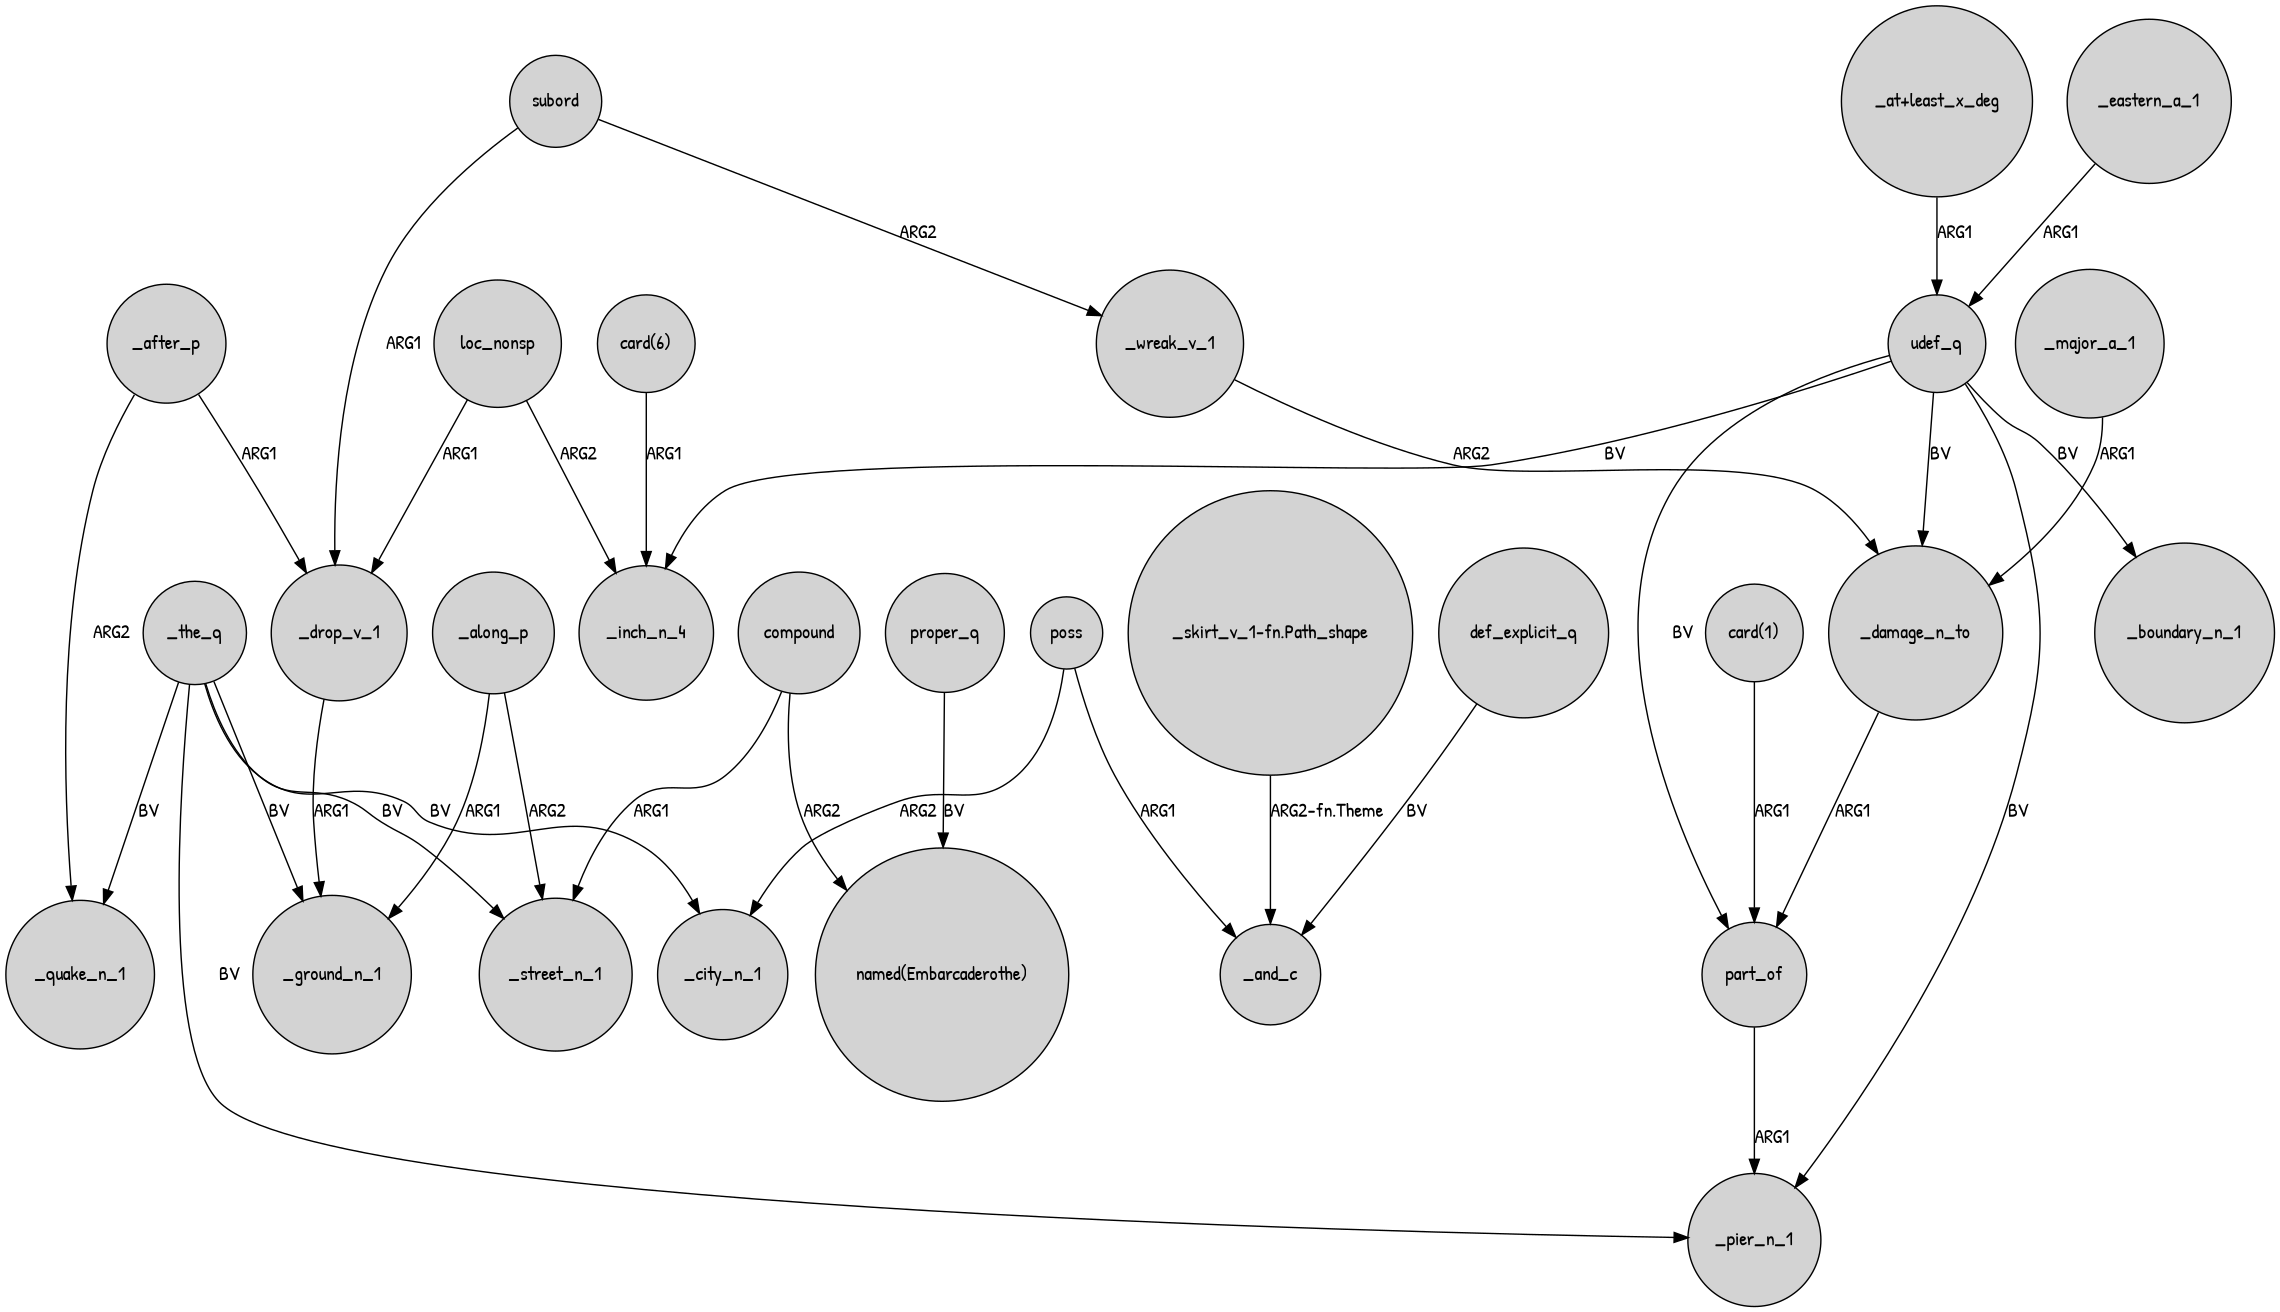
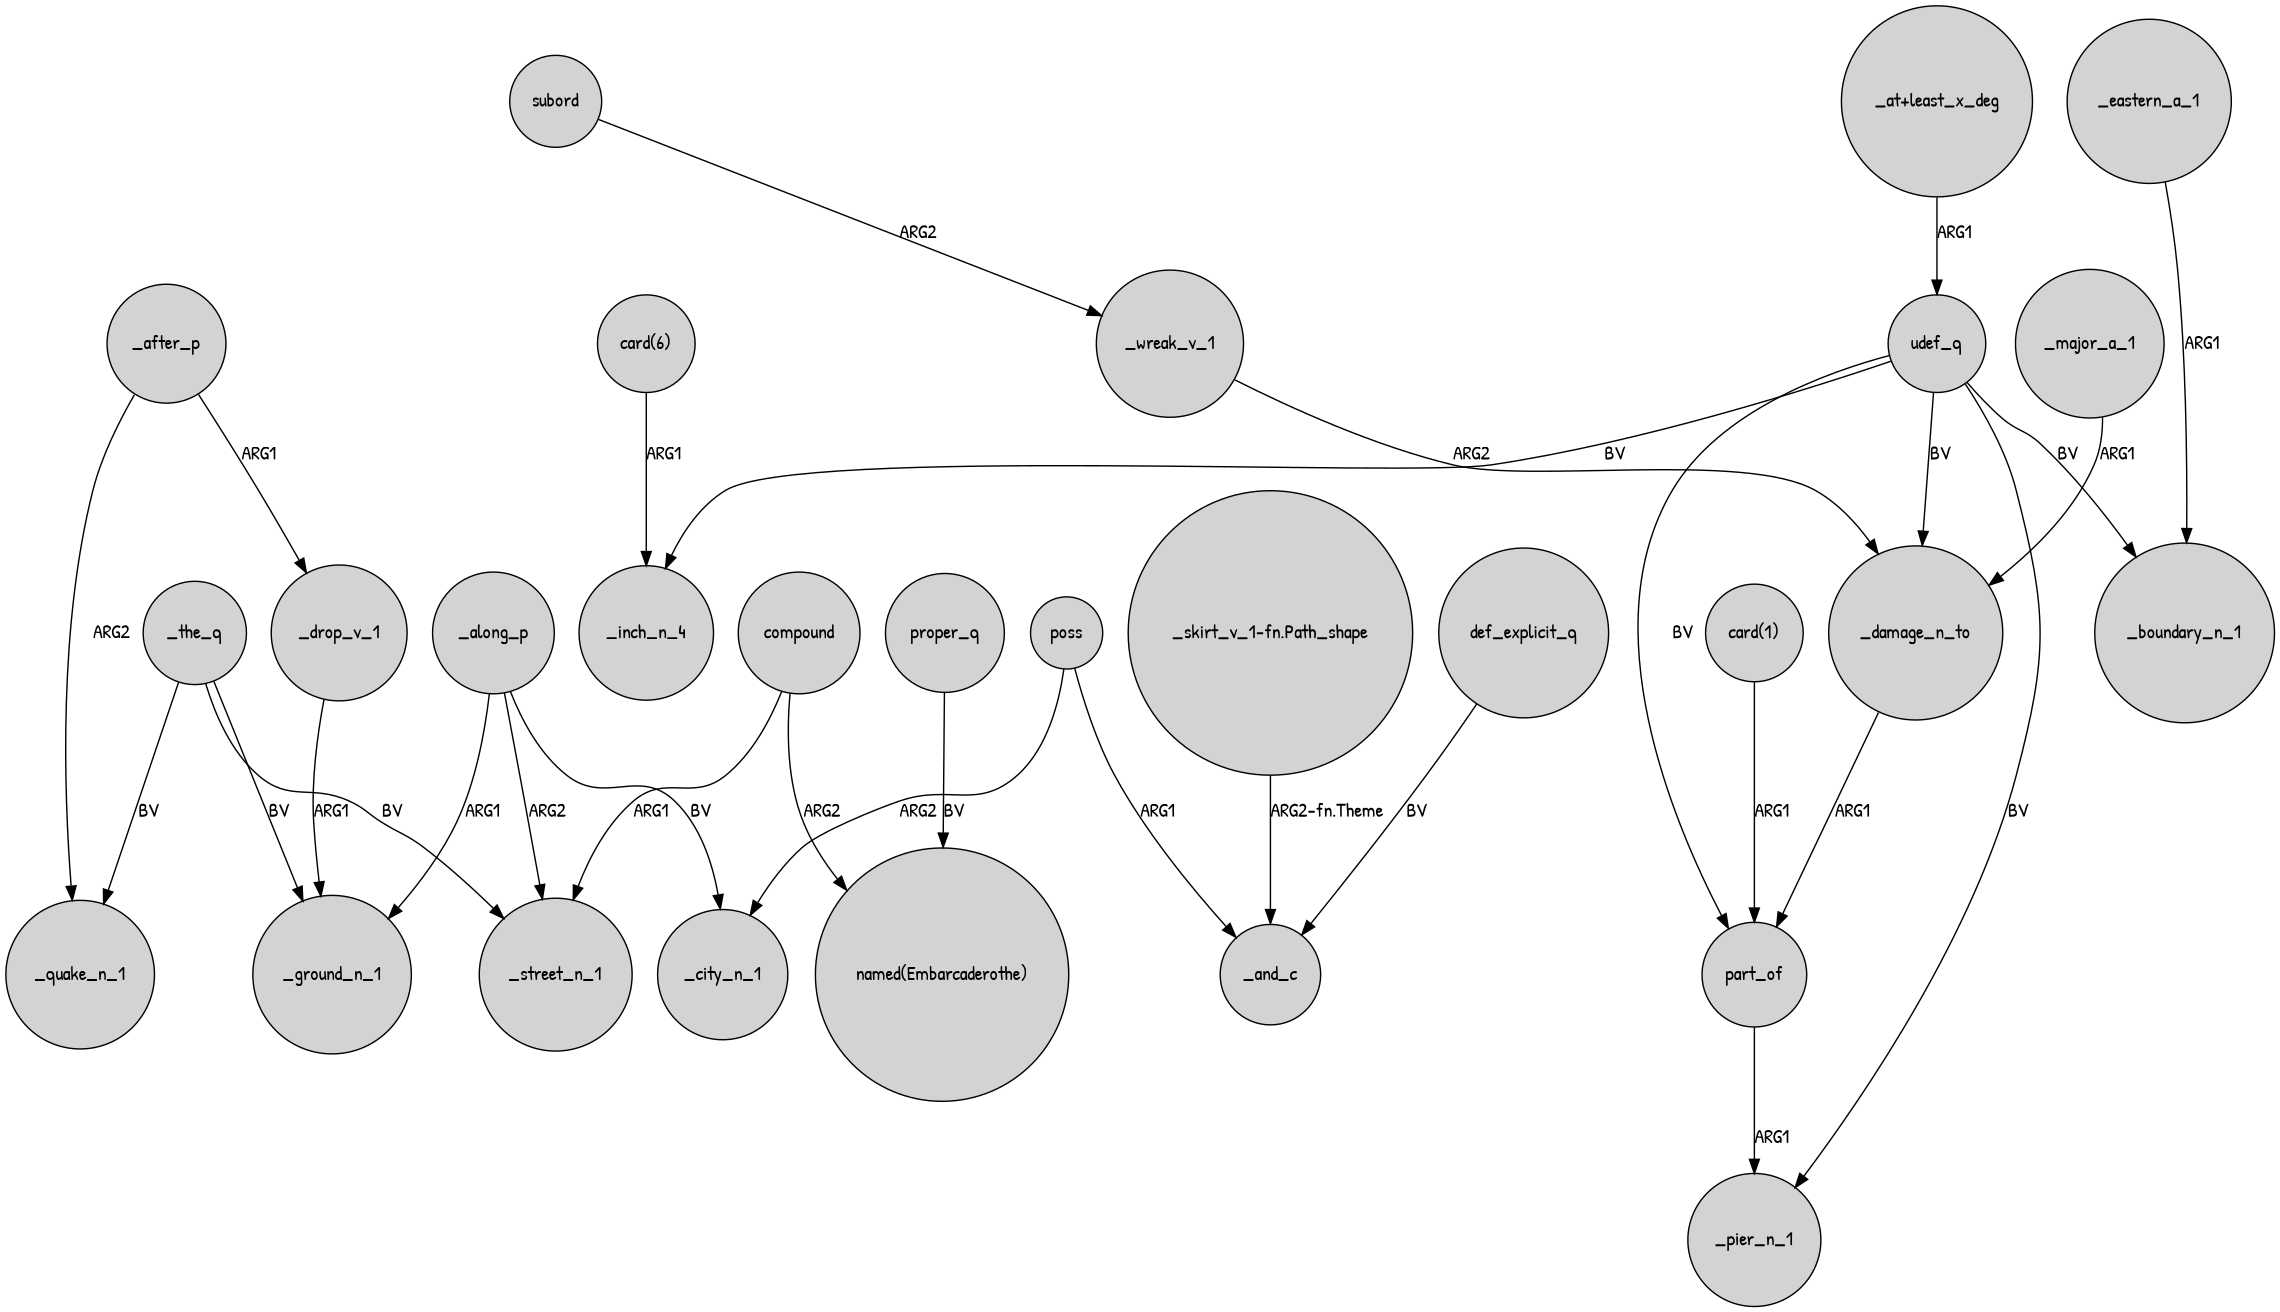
edge "_eastern_a_1" -> "udef_q": now "_eastern_a_1" -> "_boundary_n_1"
edge "subord" -> "_drop_v_1": removed, label "ARG1"
node "loc_nonsp": removed
edge "_the_q" -> "_city_n_1": now "_along_p" -> "_city_n_1"
edge "_the_q" -> "_pier_n_1": removed, label "BV"
